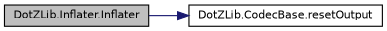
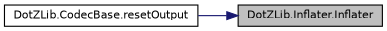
edge "DotZLib.Inflater.Inflater" -> "DotZLib.CodecBase.resetOutput": reversed
